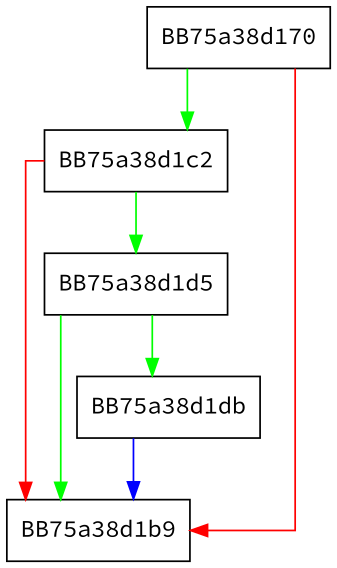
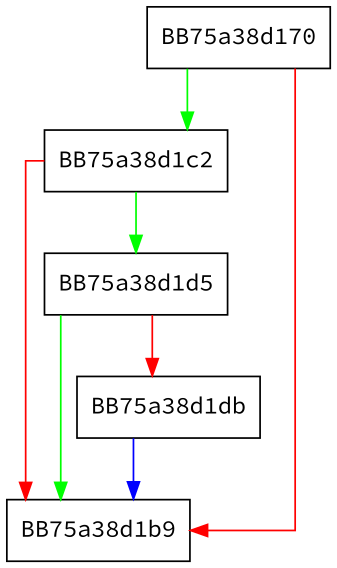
edge "BB75a38d1d5" -> "BB75a38d1db": color green -> red
